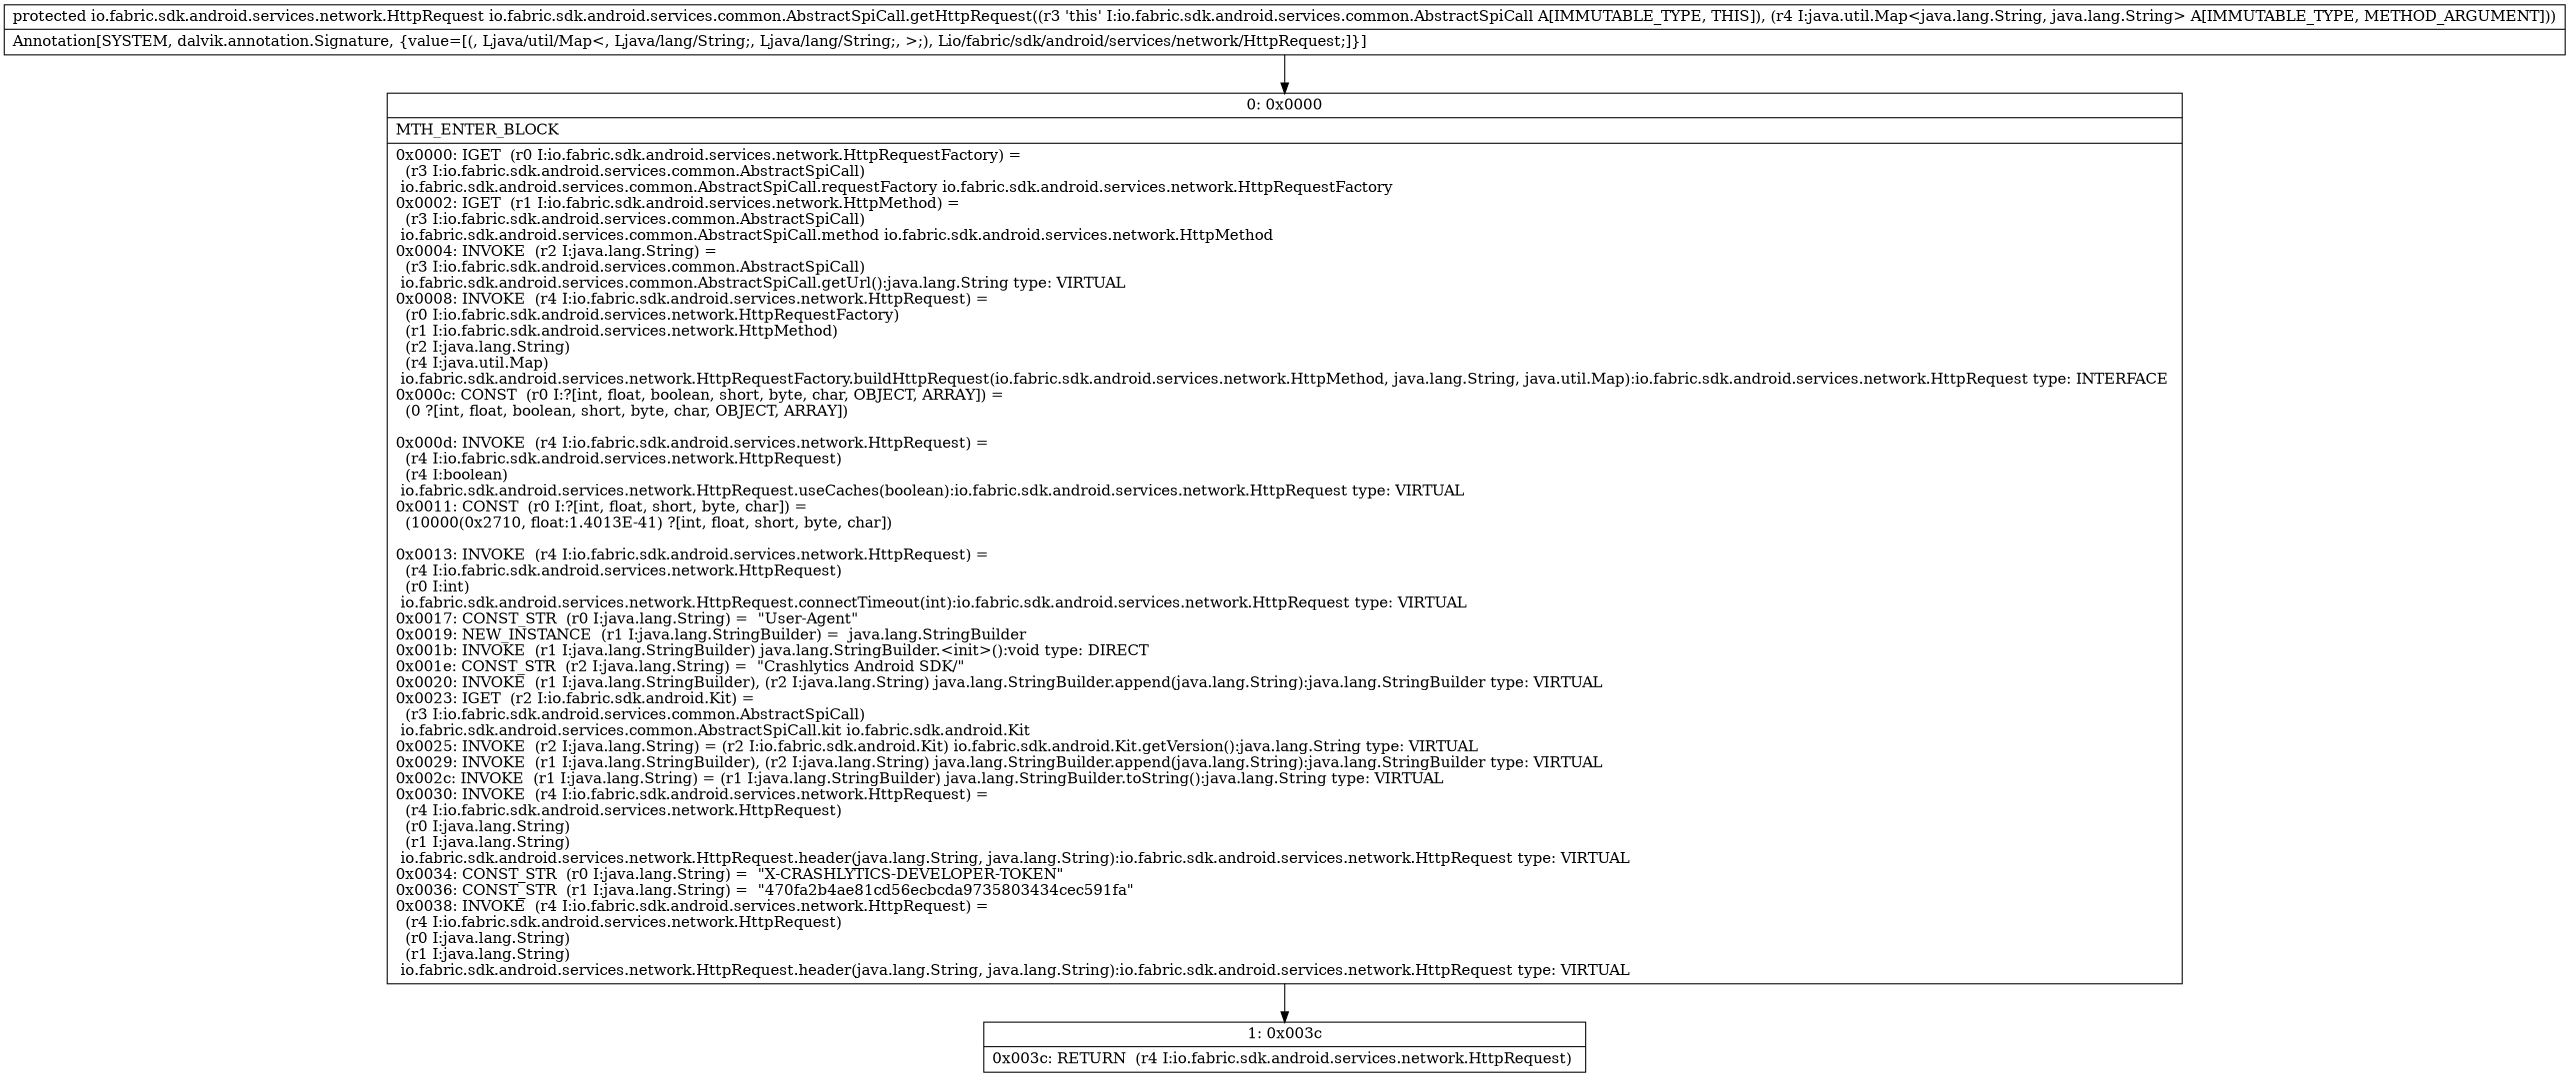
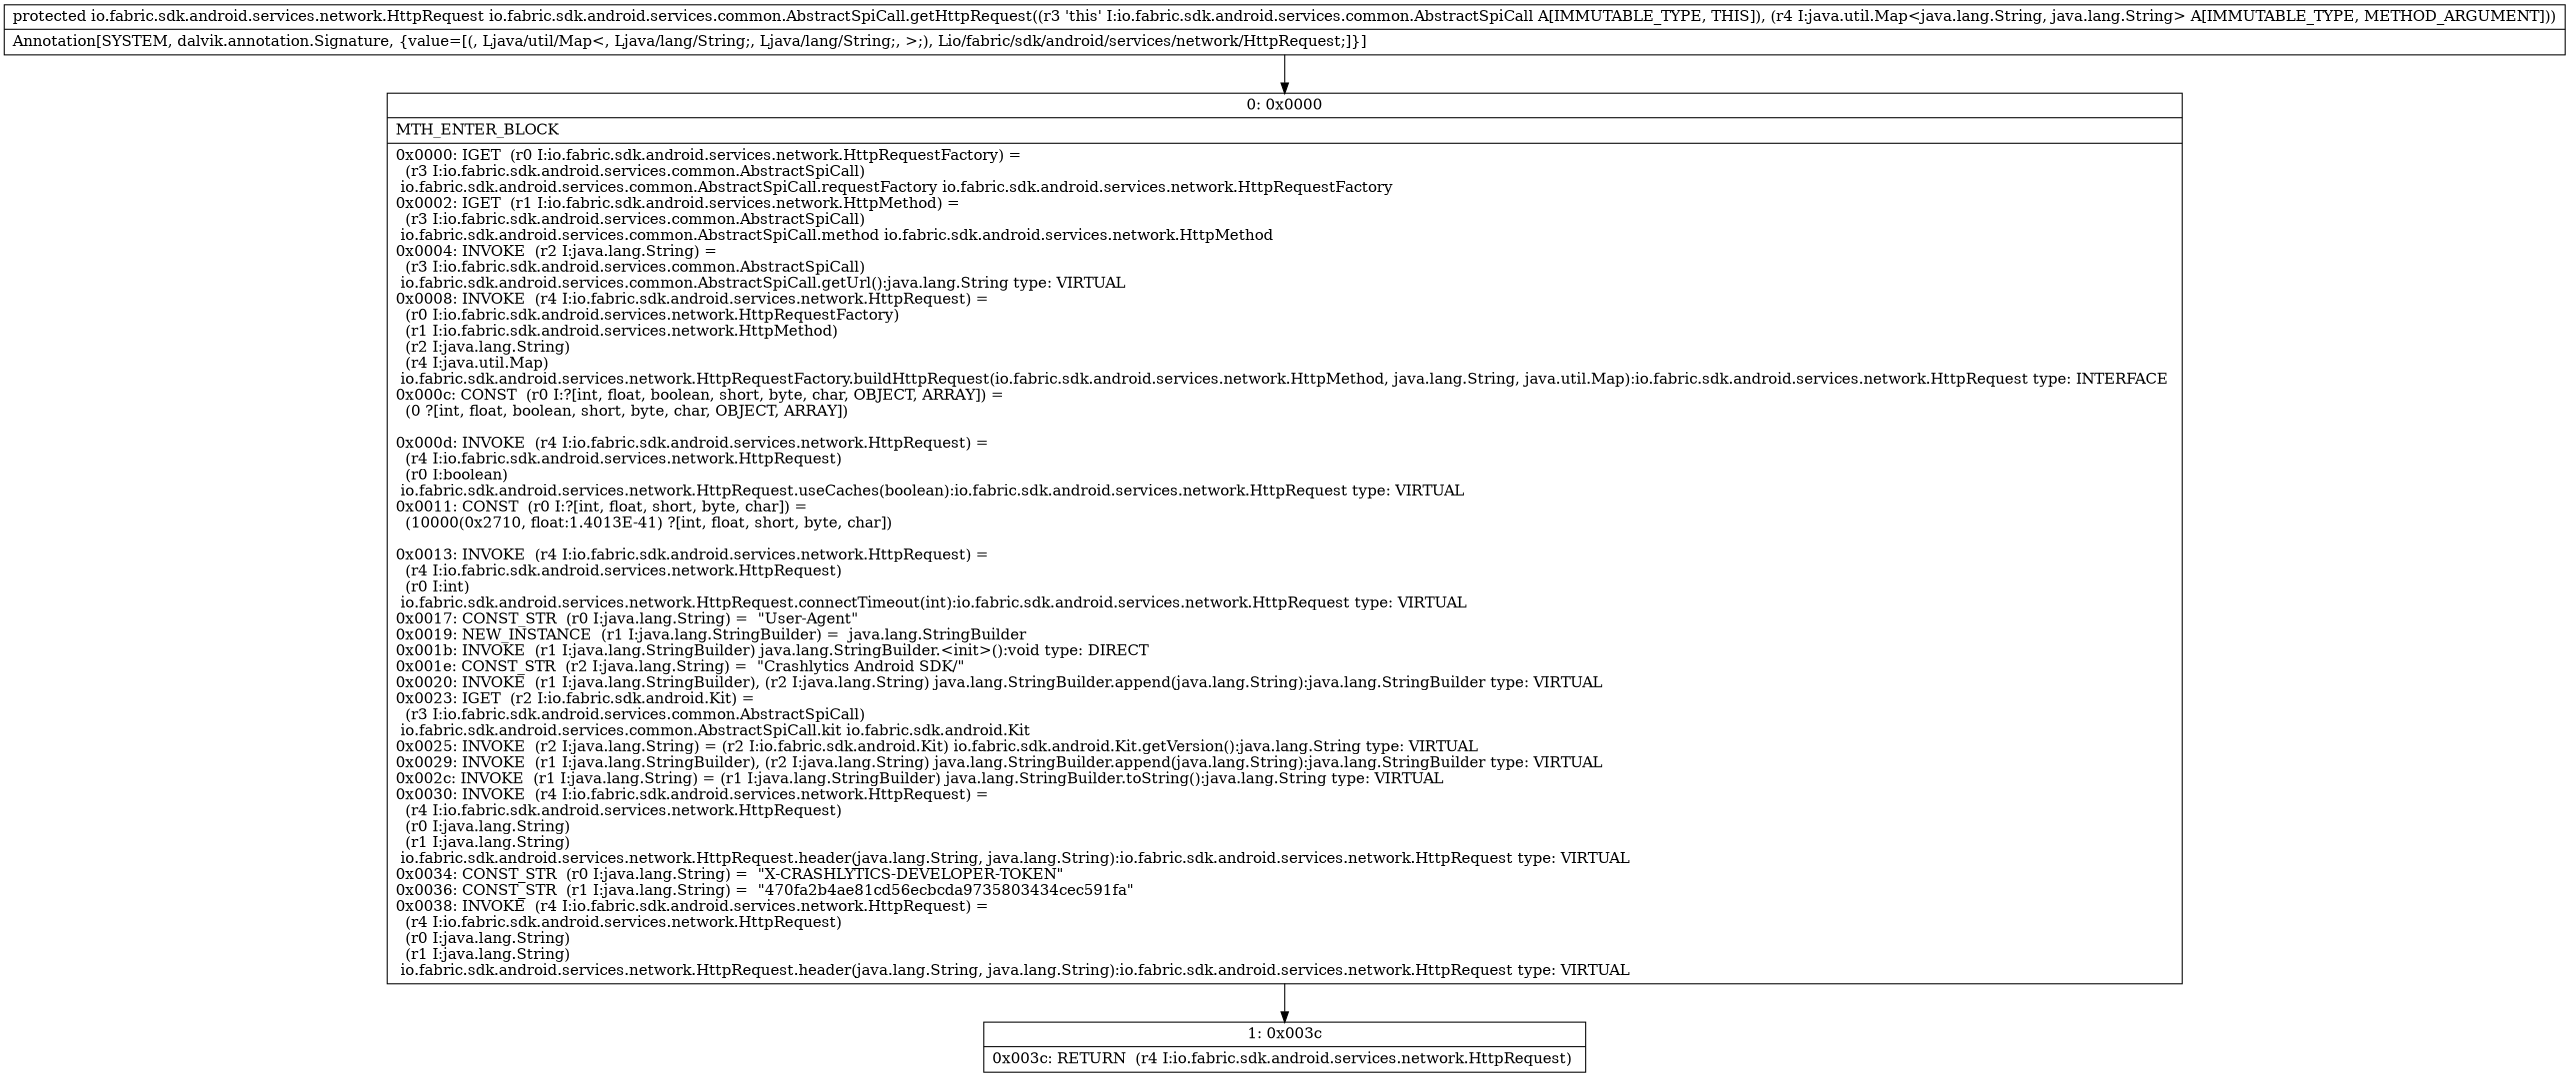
node "0: 0x0000": text "(r4 I:boolean)" -> "(r0 I:boolean)"
